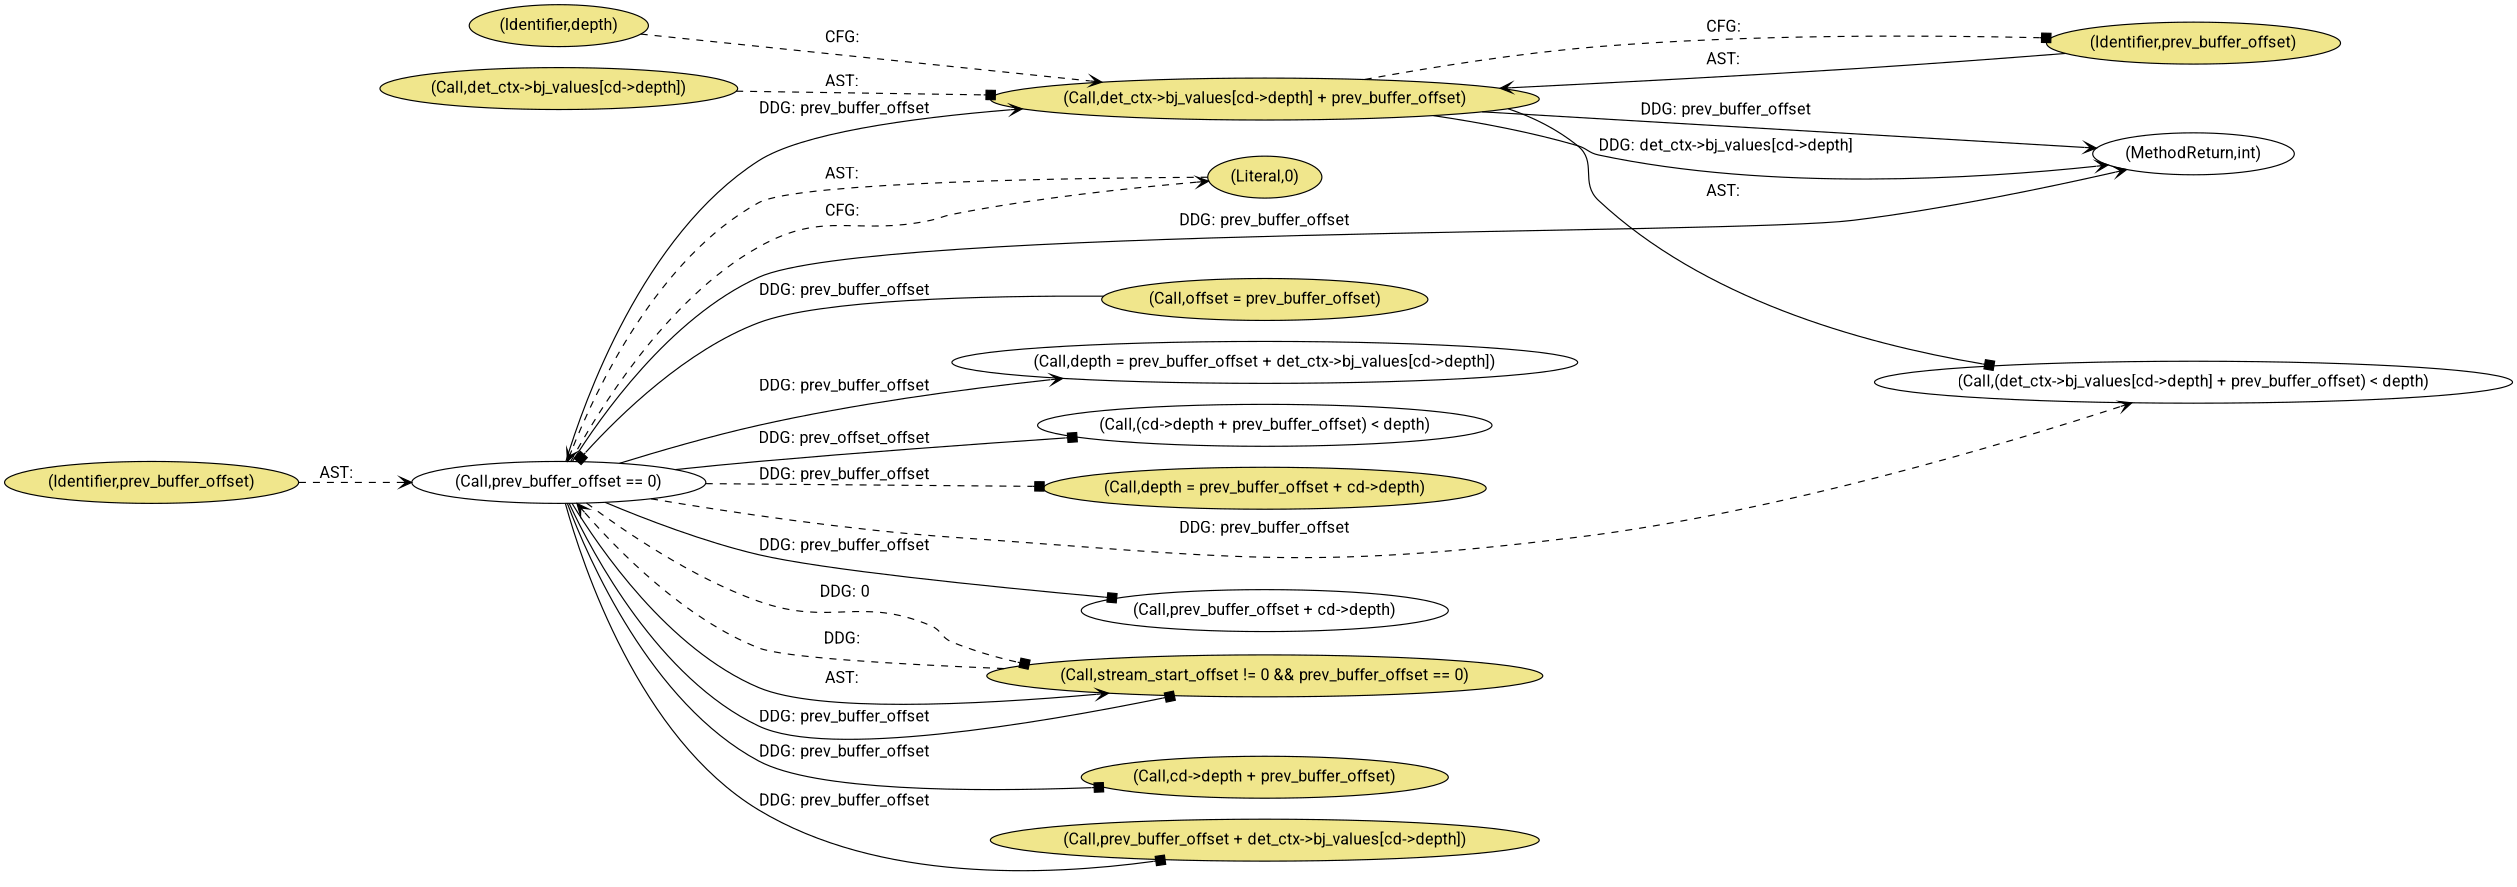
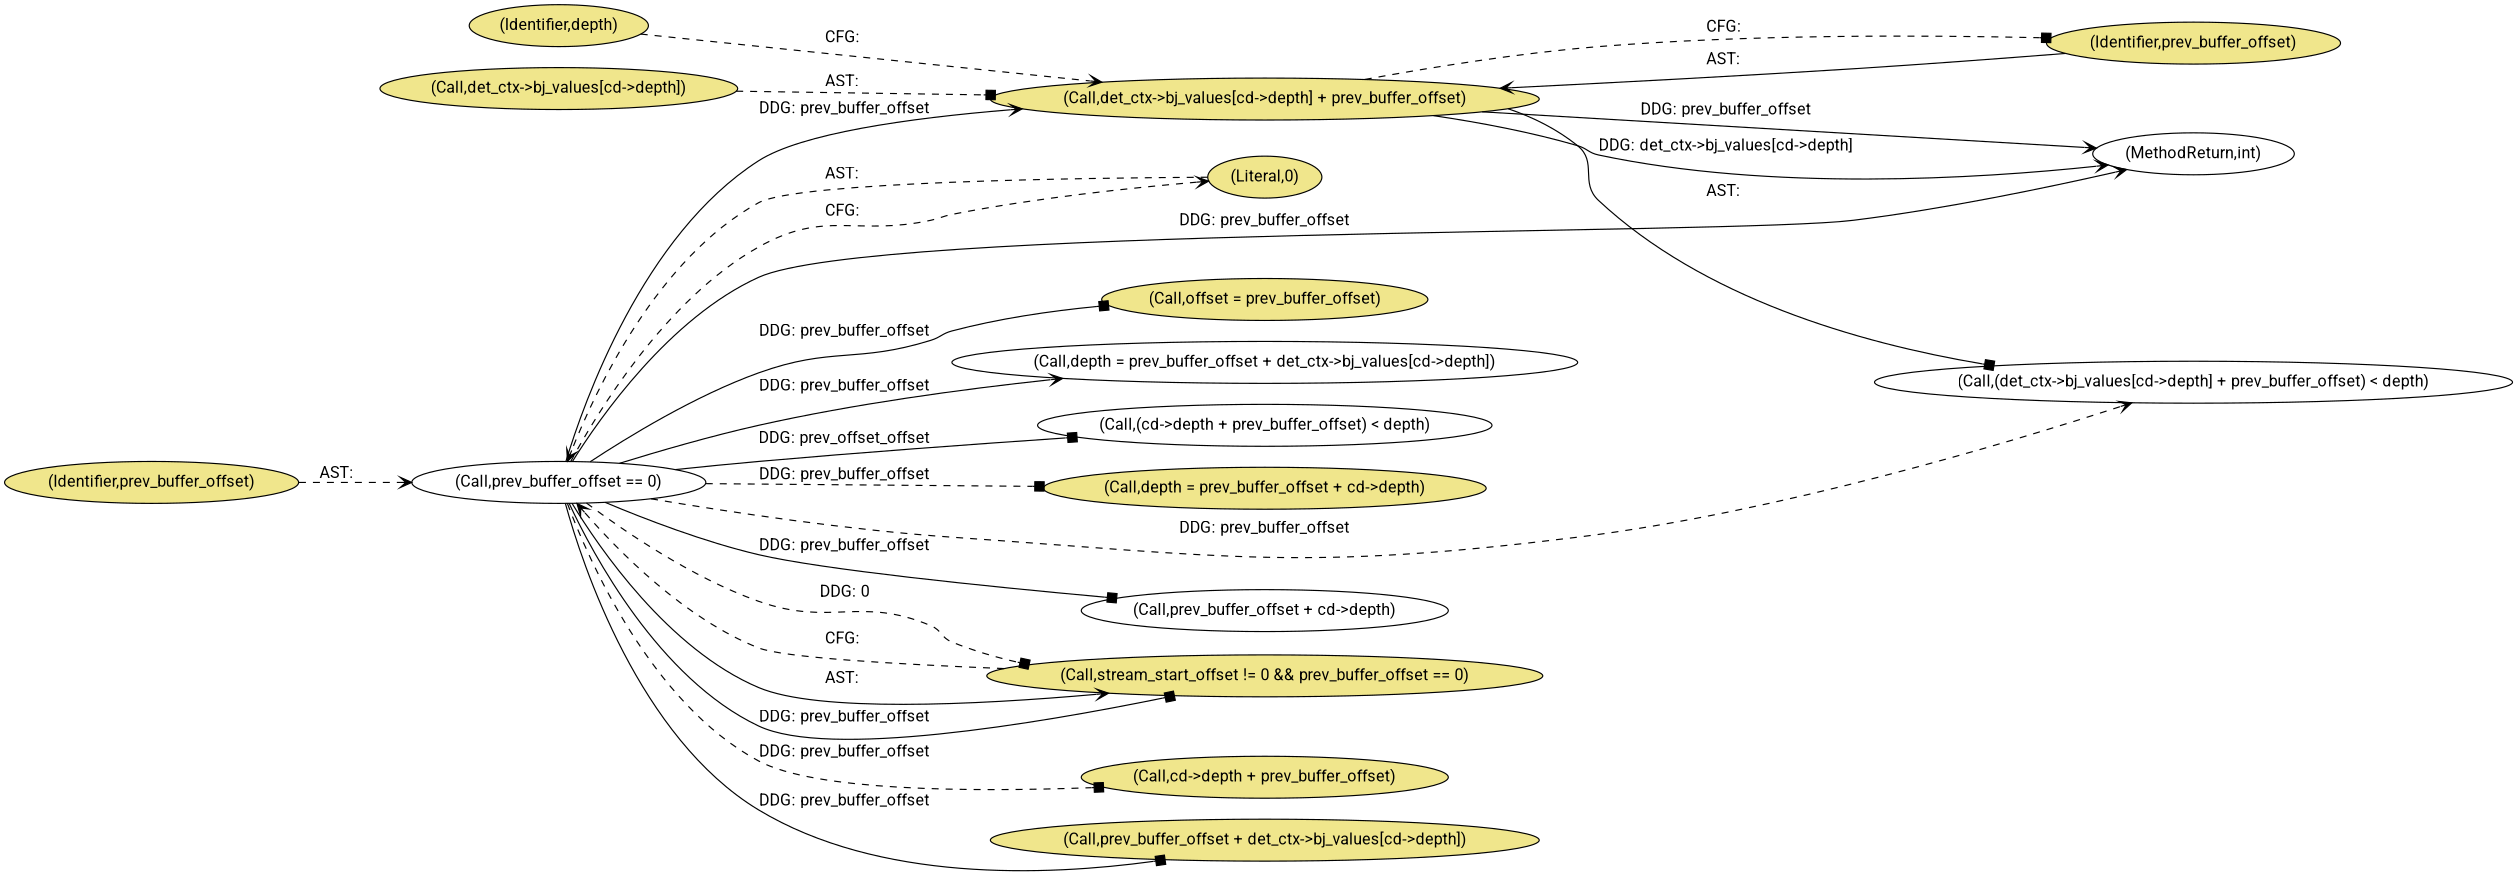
edge "(Call,offset = prev_buffer_offset)" -> "(Call,prev_buffer_offset == 0)": reversed
edge "(Call,stream_start_offset != 0 && prev_buffer_offset == 0)" -> "(Call,prev_buffer_offset == 0)": label "DDG: " -> "CFG: "
edge "(Call,prev_buffer_offset == 0)" -> "(Call,cd->depth + prev_buffer_offset)": style solid -> dashed
